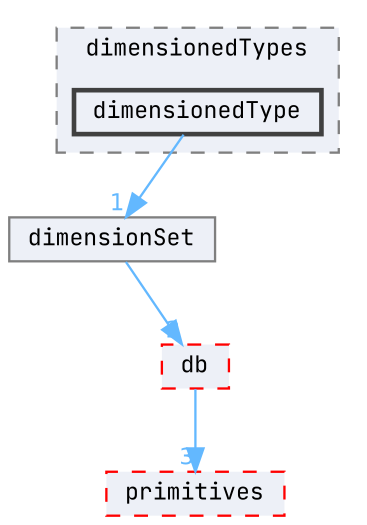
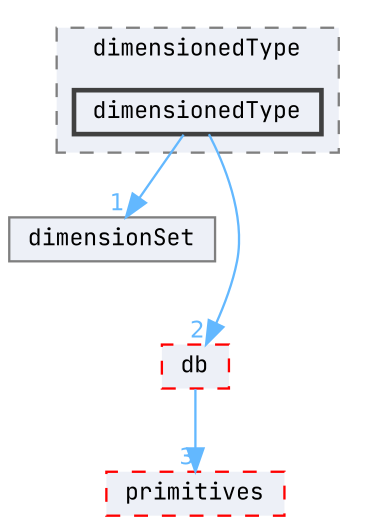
cluster "dimensionedTypes": label "dimensionedTypes" -> "dimensionedType"
edge "dimensionSet" -> "db": now "dimensionedType" -> "db"
